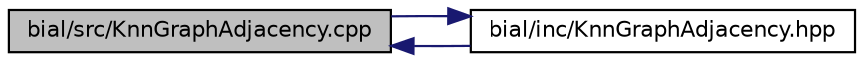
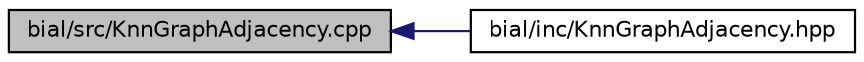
edge "bial/src/KnnGraphAdjacency.cpp" -> "bial/inc/KnnGraphAdjacency.hpp": removed
